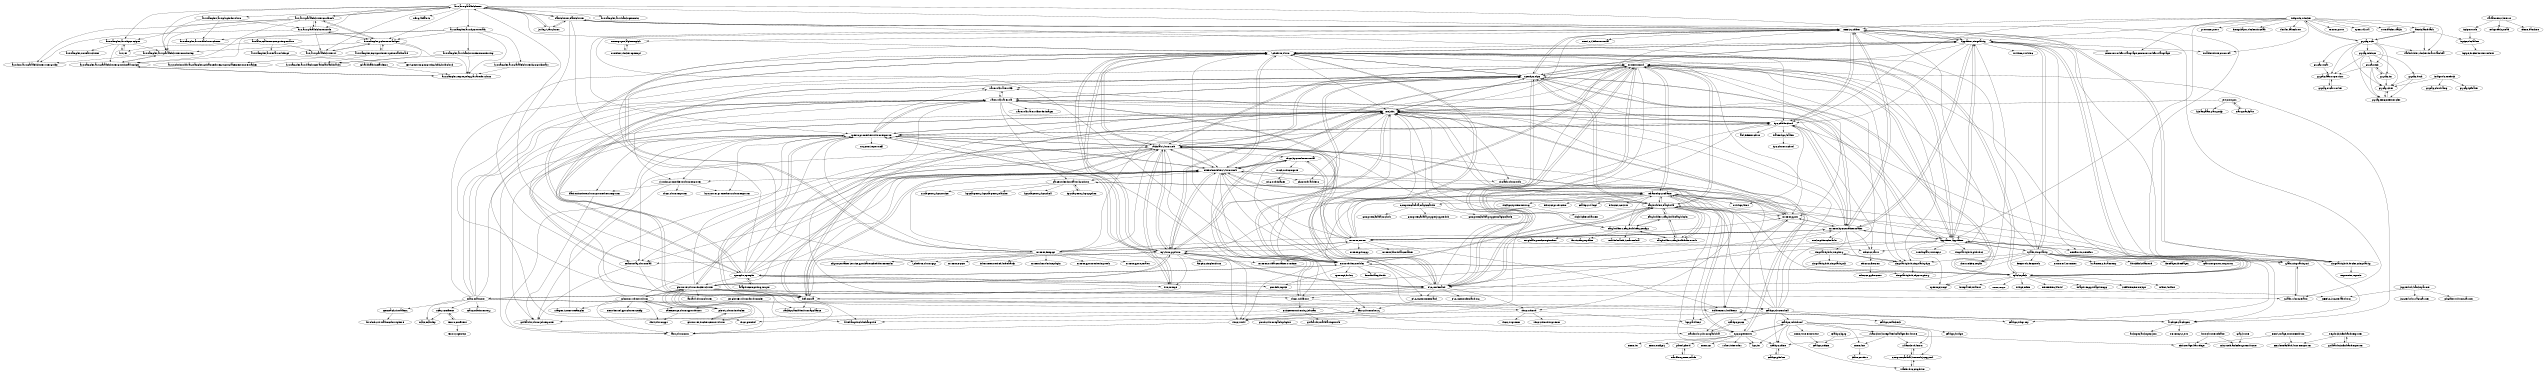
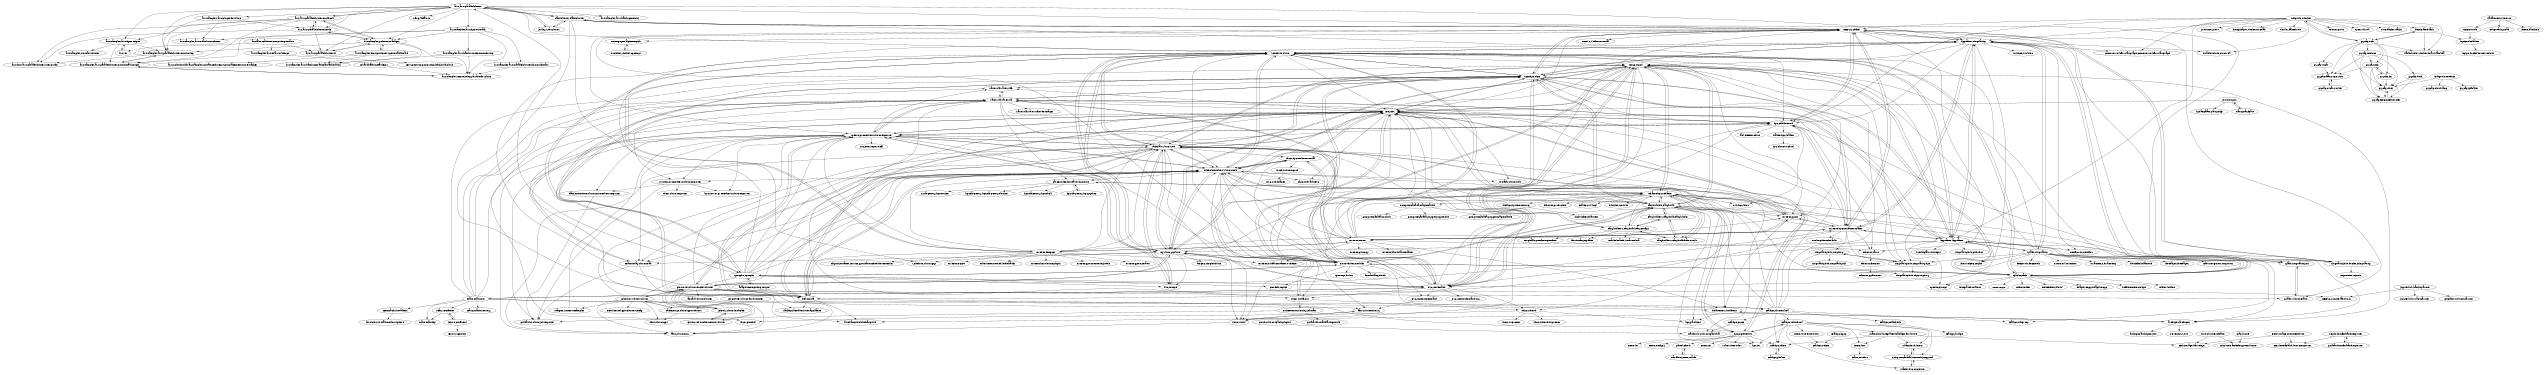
node "NVIDIA/Lmod": label "NVIDIA/Lmod" -> "TACC/Lmod"
node "bridge/mfem": label "bridge/mfem" -> "mfem/mfem"
